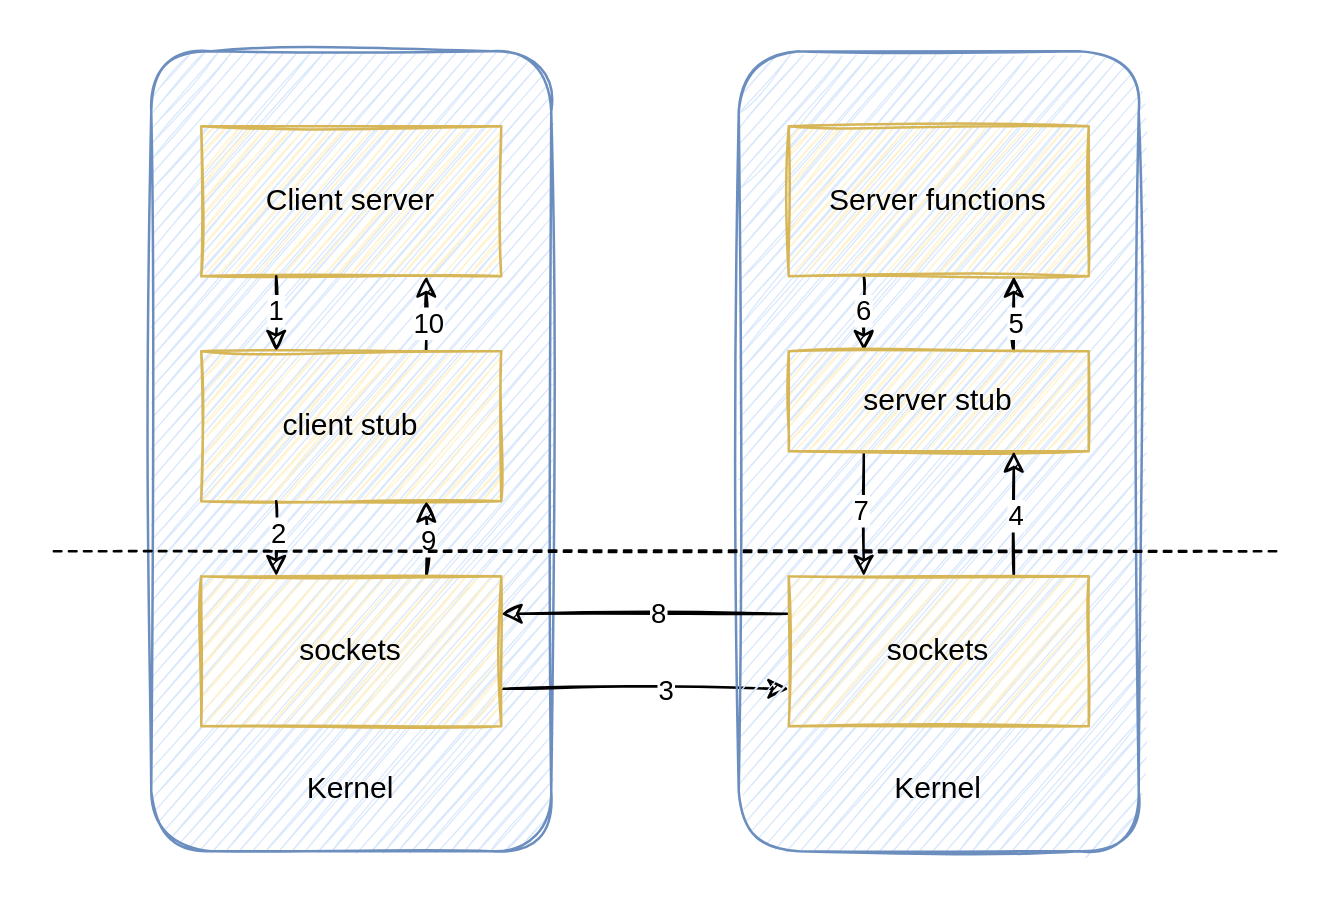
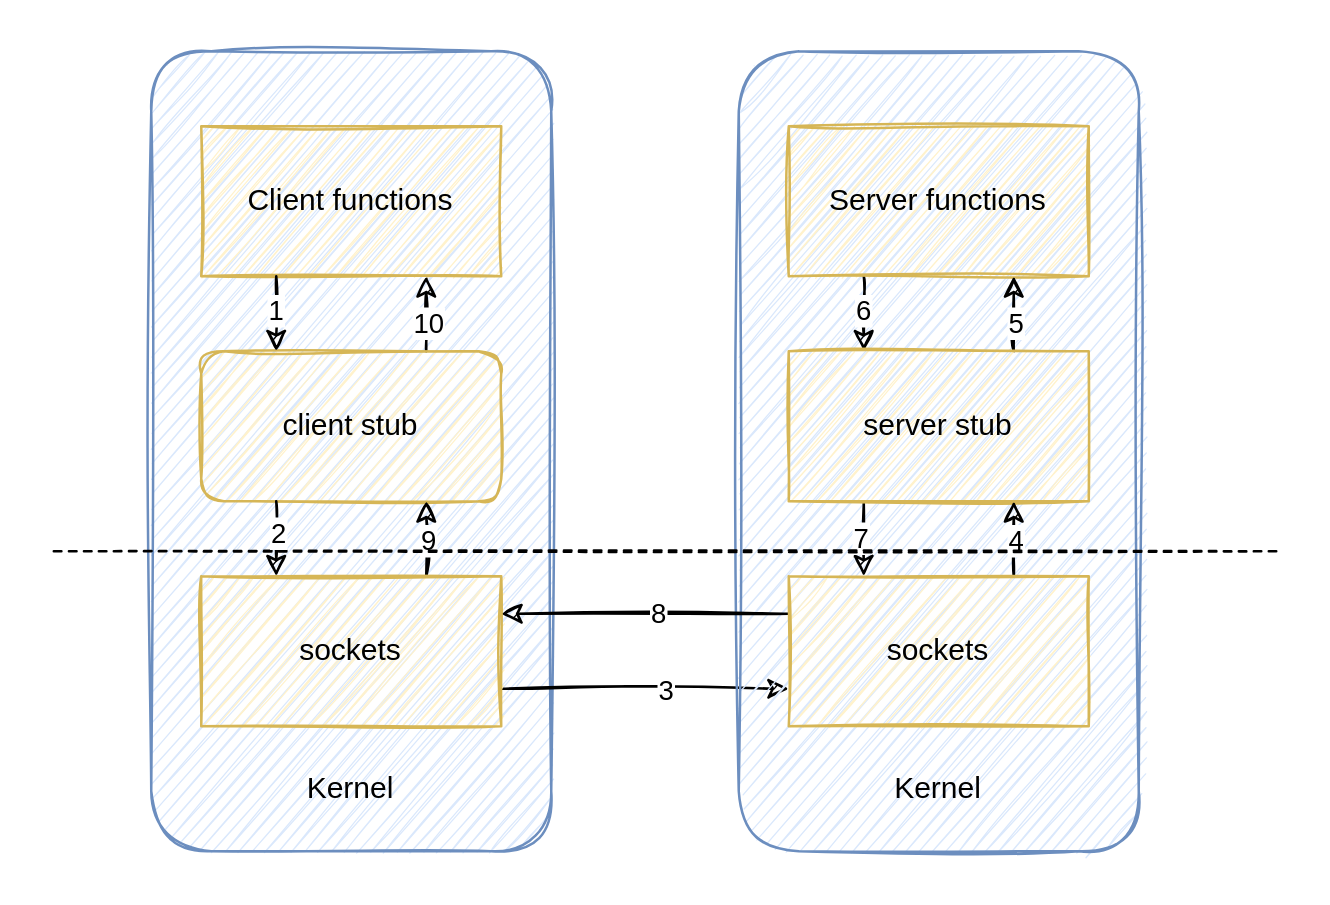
node "Client server": label "Client server" -> "Client functions"
node "server stub": size 300x100 -> 300x150
node "client stub": shape rectangle -> rounded rectangle
